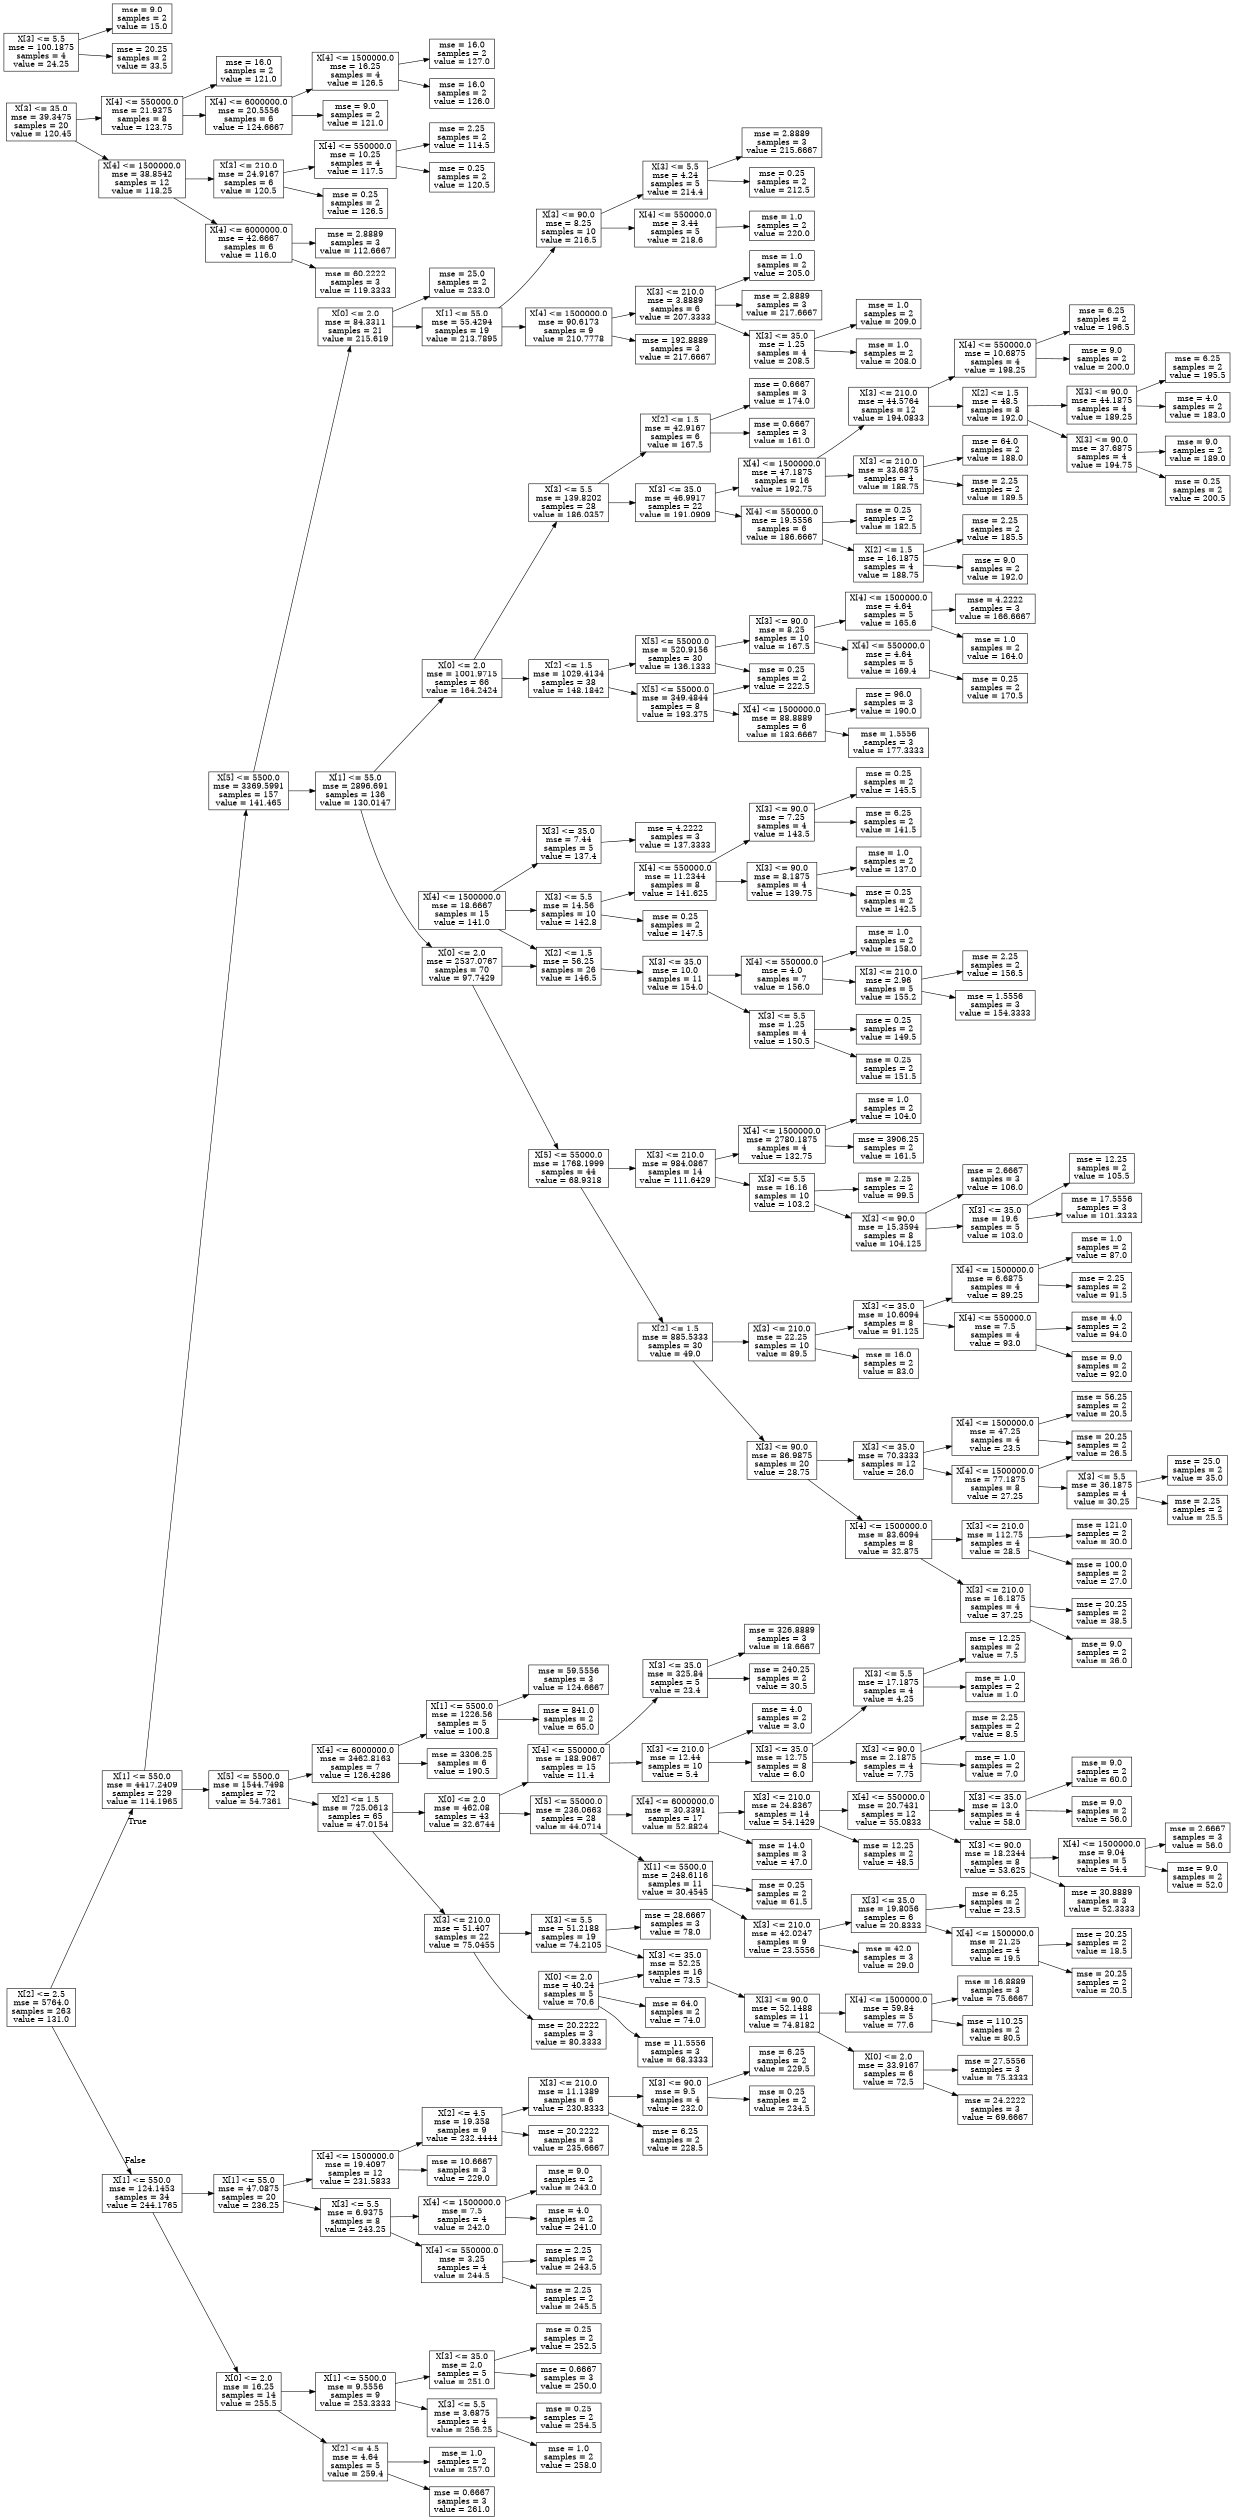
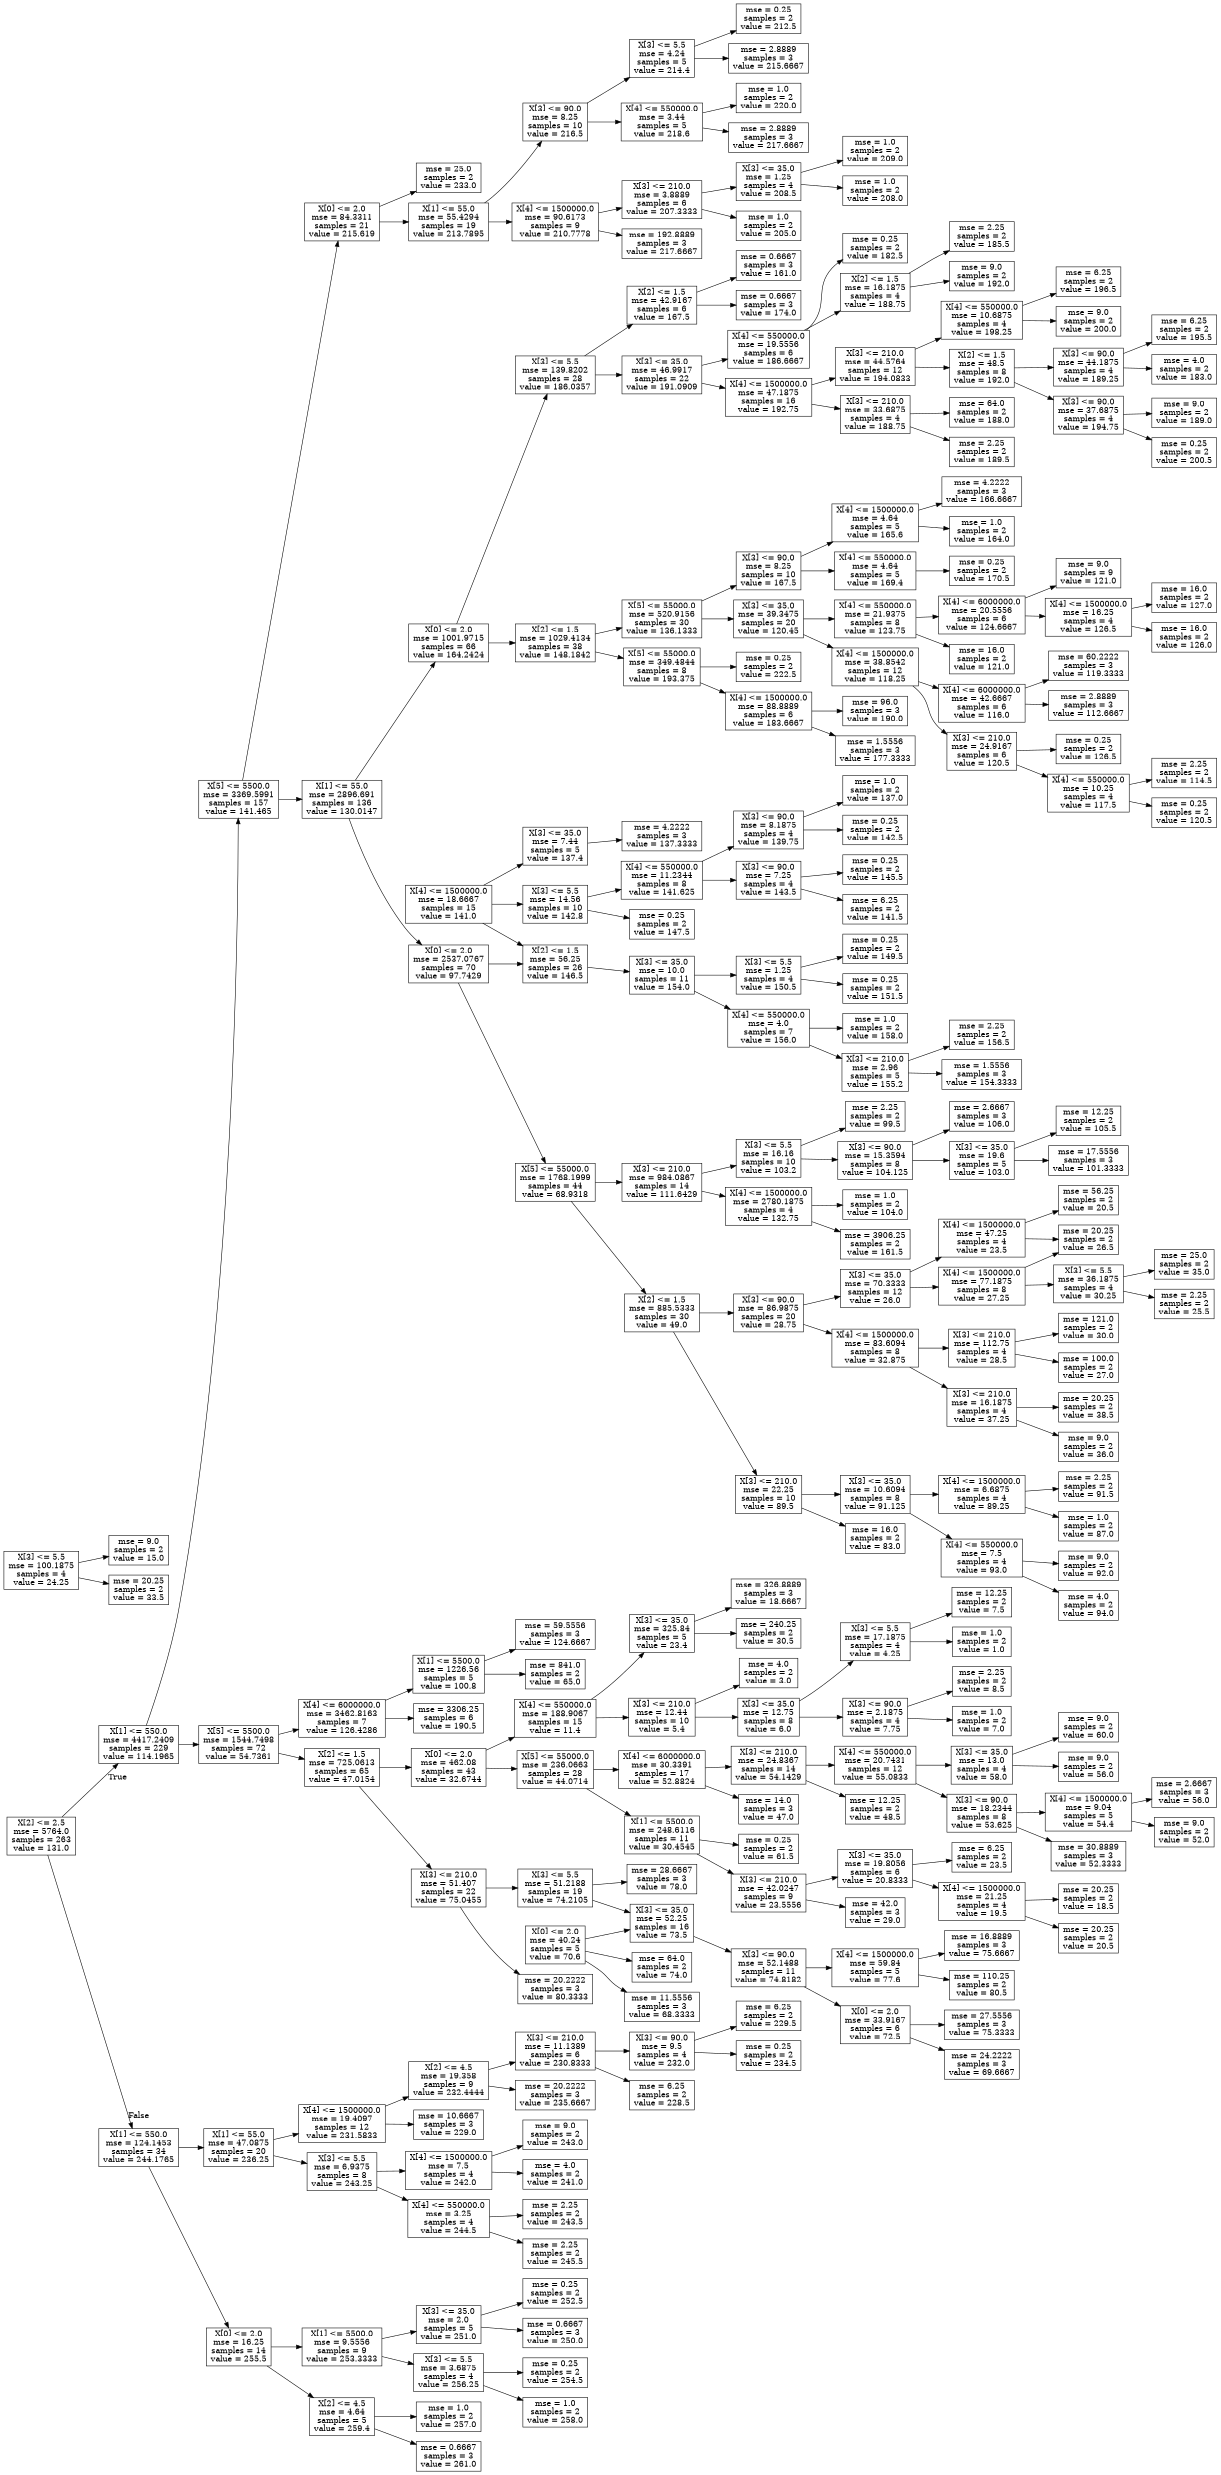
node "mse = 9.0 samples = 2 value = 121.0": label "mse = 9.0 samples = 2 value = 121.0" -> "mse = 9.0 samples = 9 value = 121.0"
edge "X[3] <= 210.0 mse = 3.8889 samples = 6 value = 207.3333" -> "mse = 2.8889 samples = 3 value = 217.6667": now "X[4] <= 550000.0 mse = 3.44 samples = 5 value = 218.6" -> "mse = 2.8889 samples = 3 value = 217.6667"
edge "X[5] <= 55000.0 mse = 520.9156 samples = 30 value = 136.1333" -> "mse = 0.25 samples = 2 value = 222.5": now "X[5] <= 55000.0 mse = 520.9156 samples = 30 value = 136.1333" -> "X[3] <= 35.0 mse = 39.3475 samples = 20 value = 120.45"
